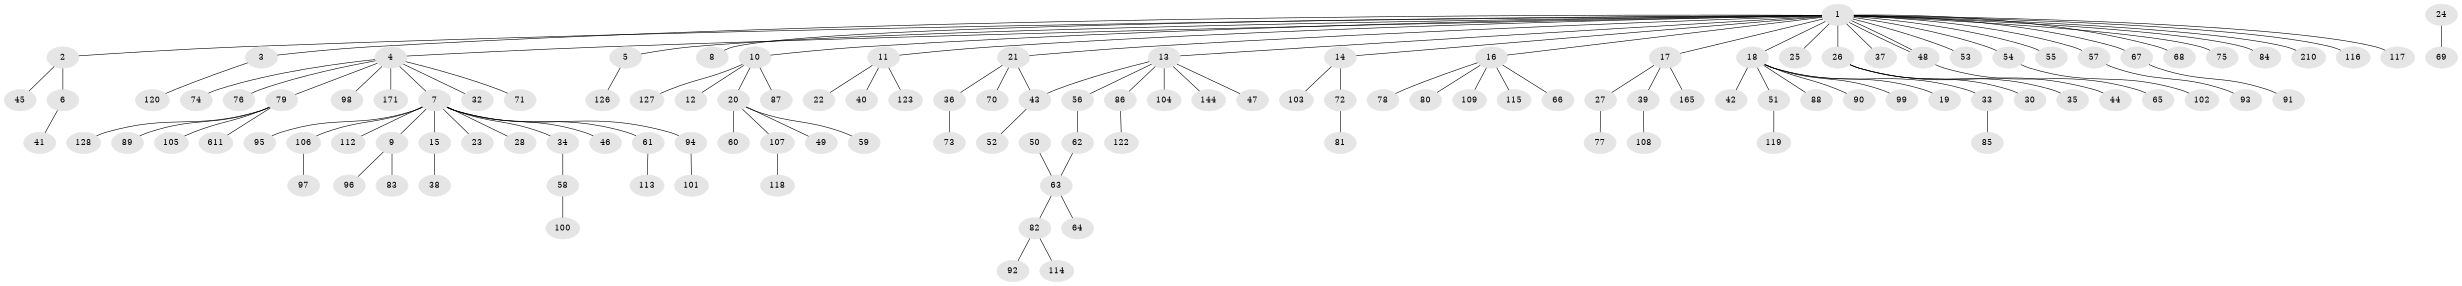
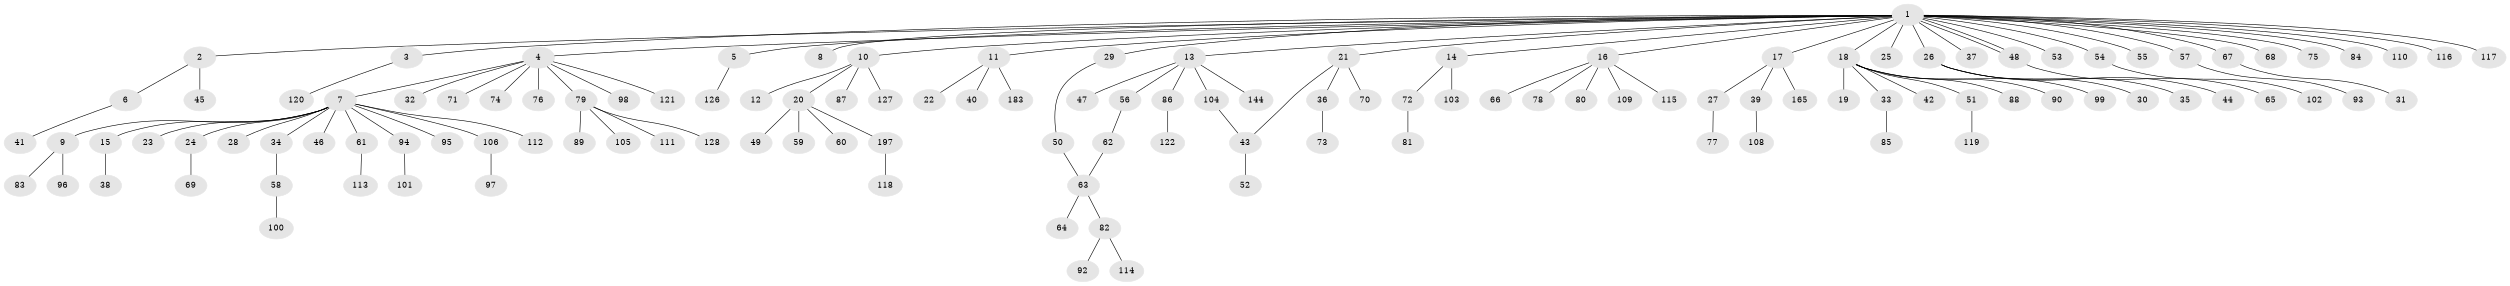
node "29": added
node "210": label "210" -> "110"
edge "13" -- "43": now "104" -- "43"
node "171": label "171" -> "121"
node "123": label "123" -> "183"
node "91": label "91" -> "31"
edge "7" -- "24": added
node "611": label "611" -> "111"
node "107": label "107" -> "197"
